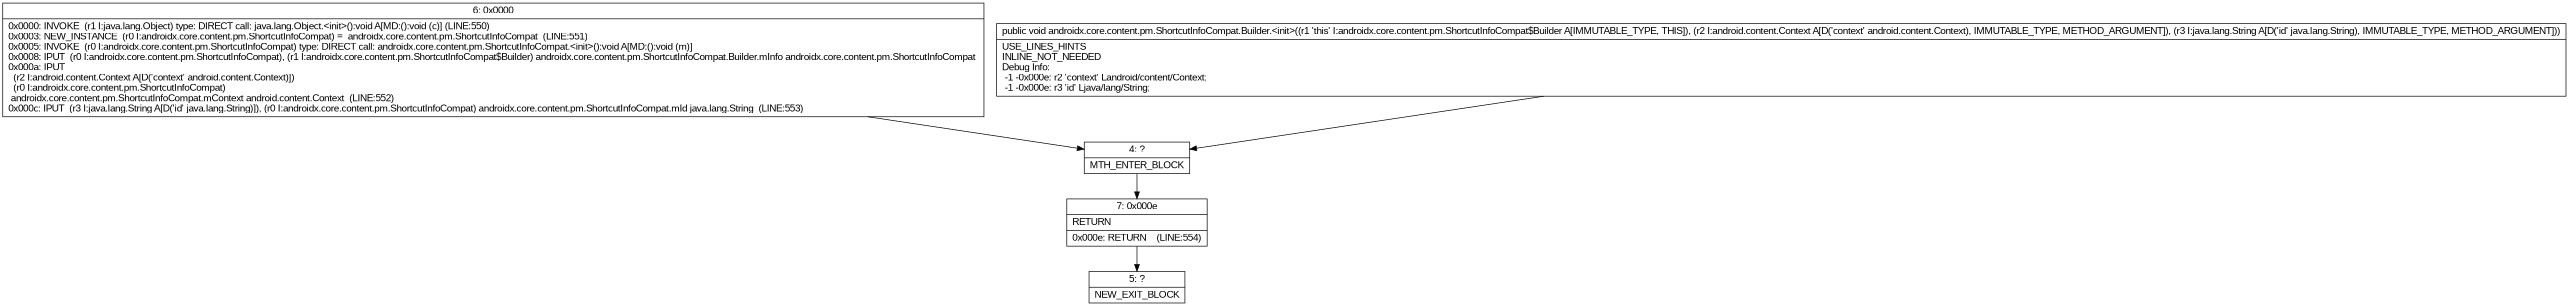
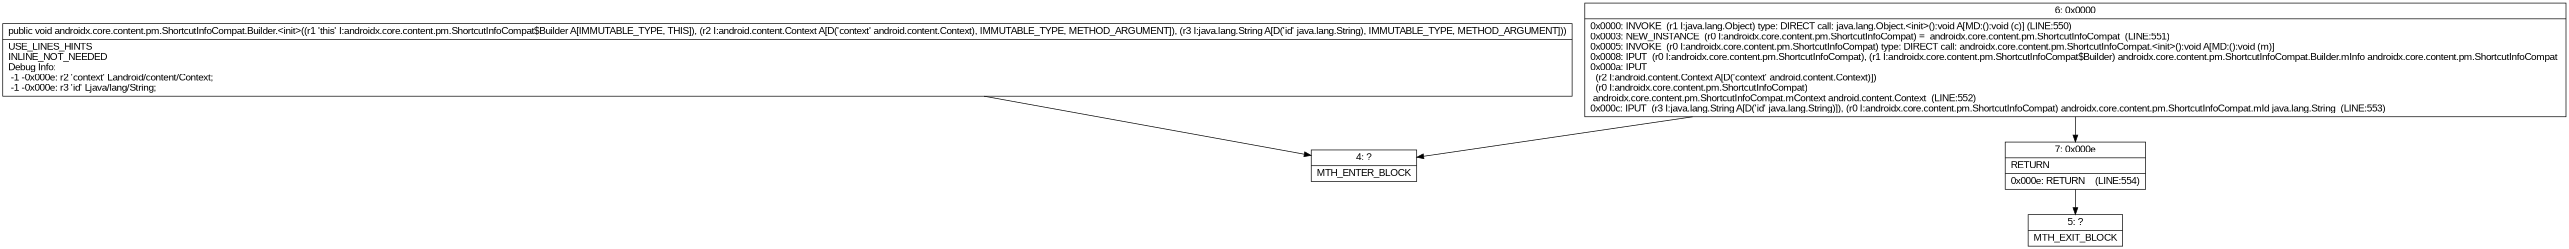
edge "4: ?" -> "7: 0x000e": now "6: 0x0000" -> "7: 0x000e"
node "5: ?": text "NEW_EXIT_BLOCK" -> "MTH_EXIT_BLOCK"
